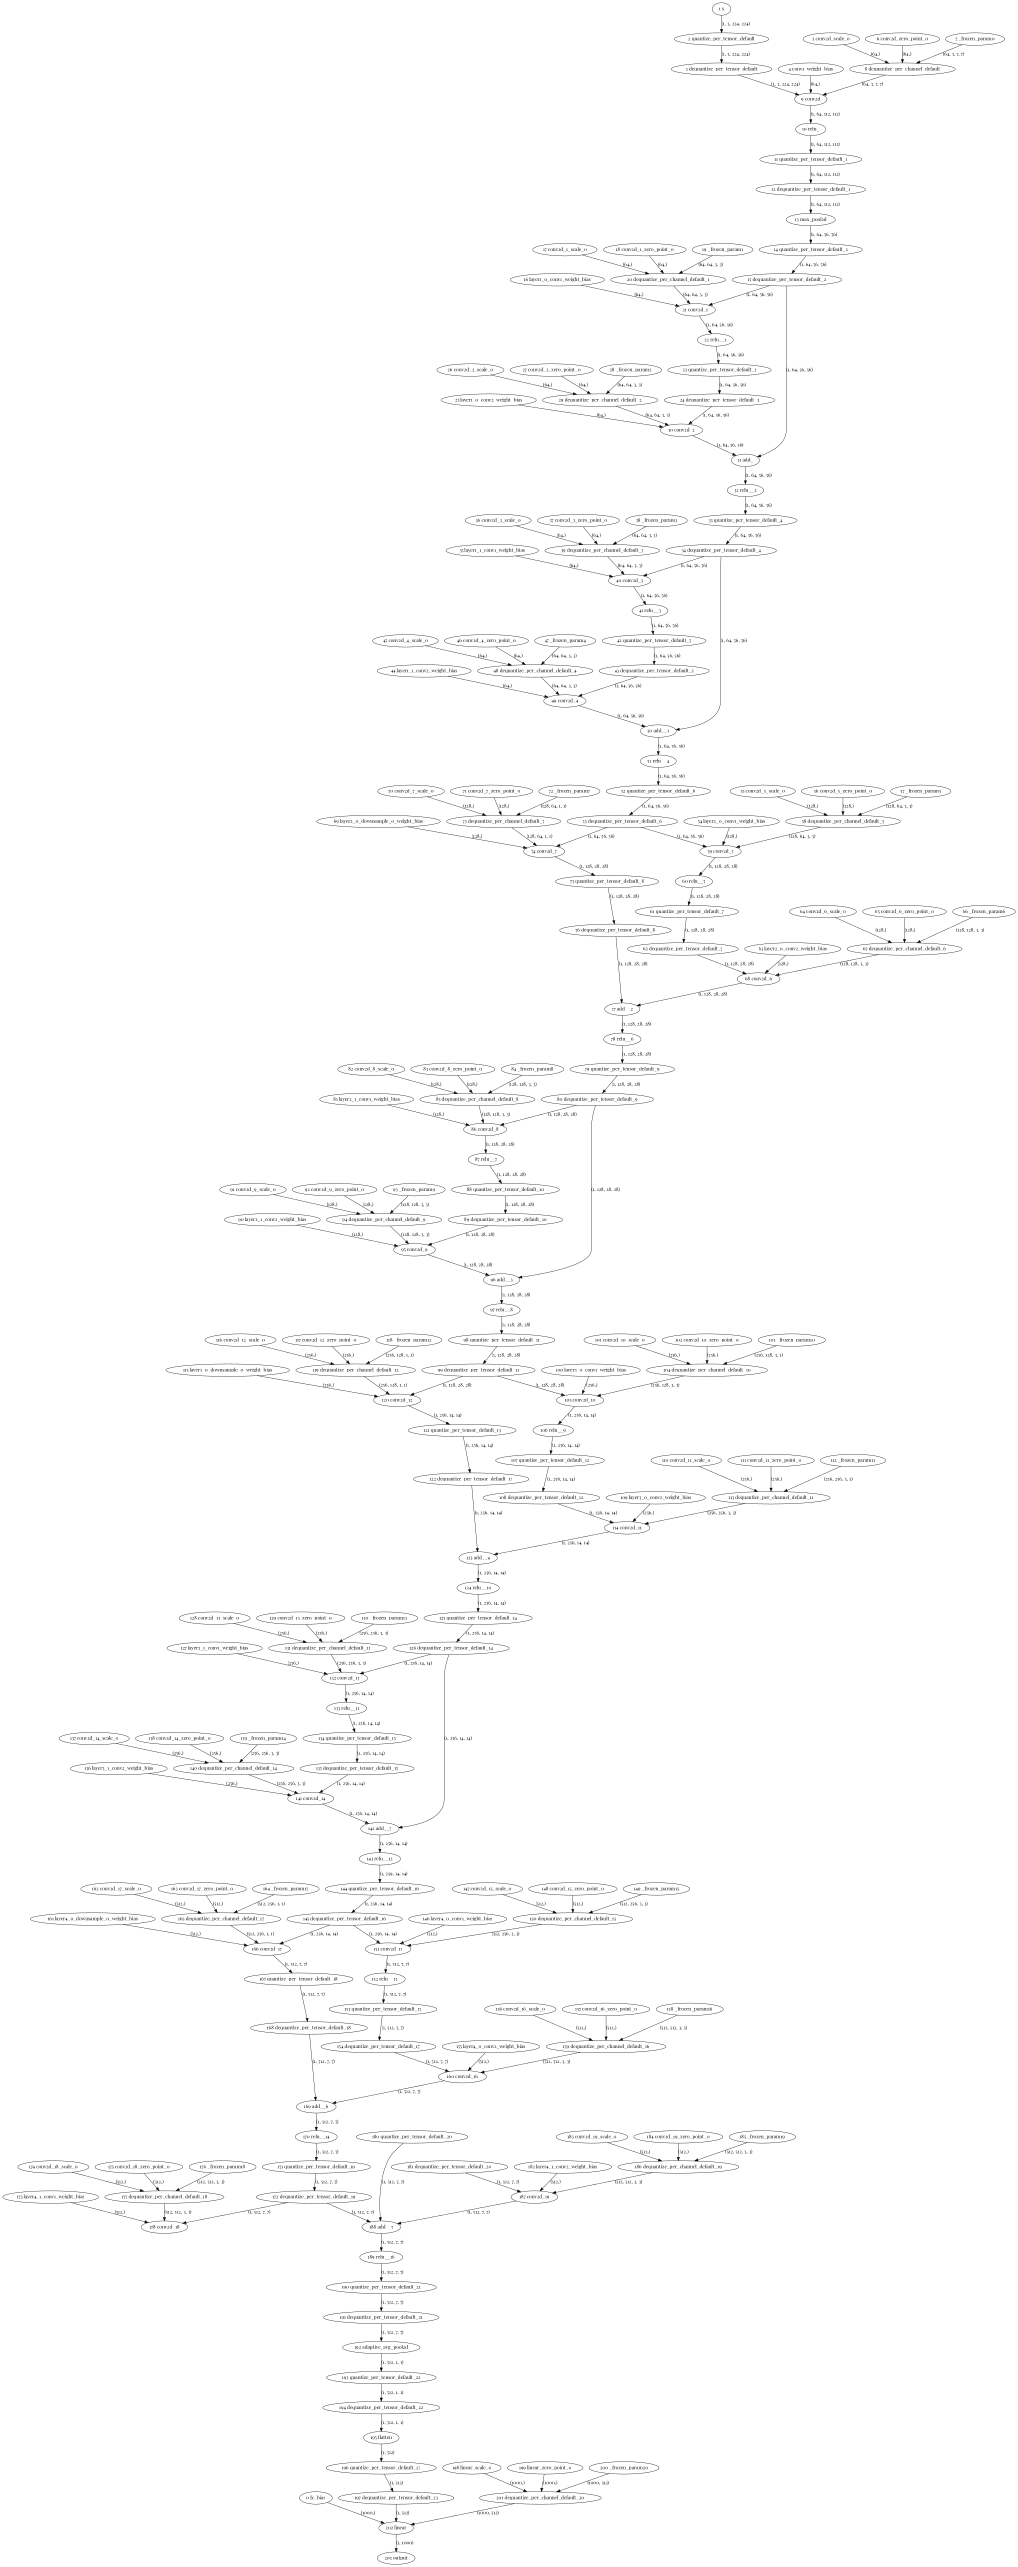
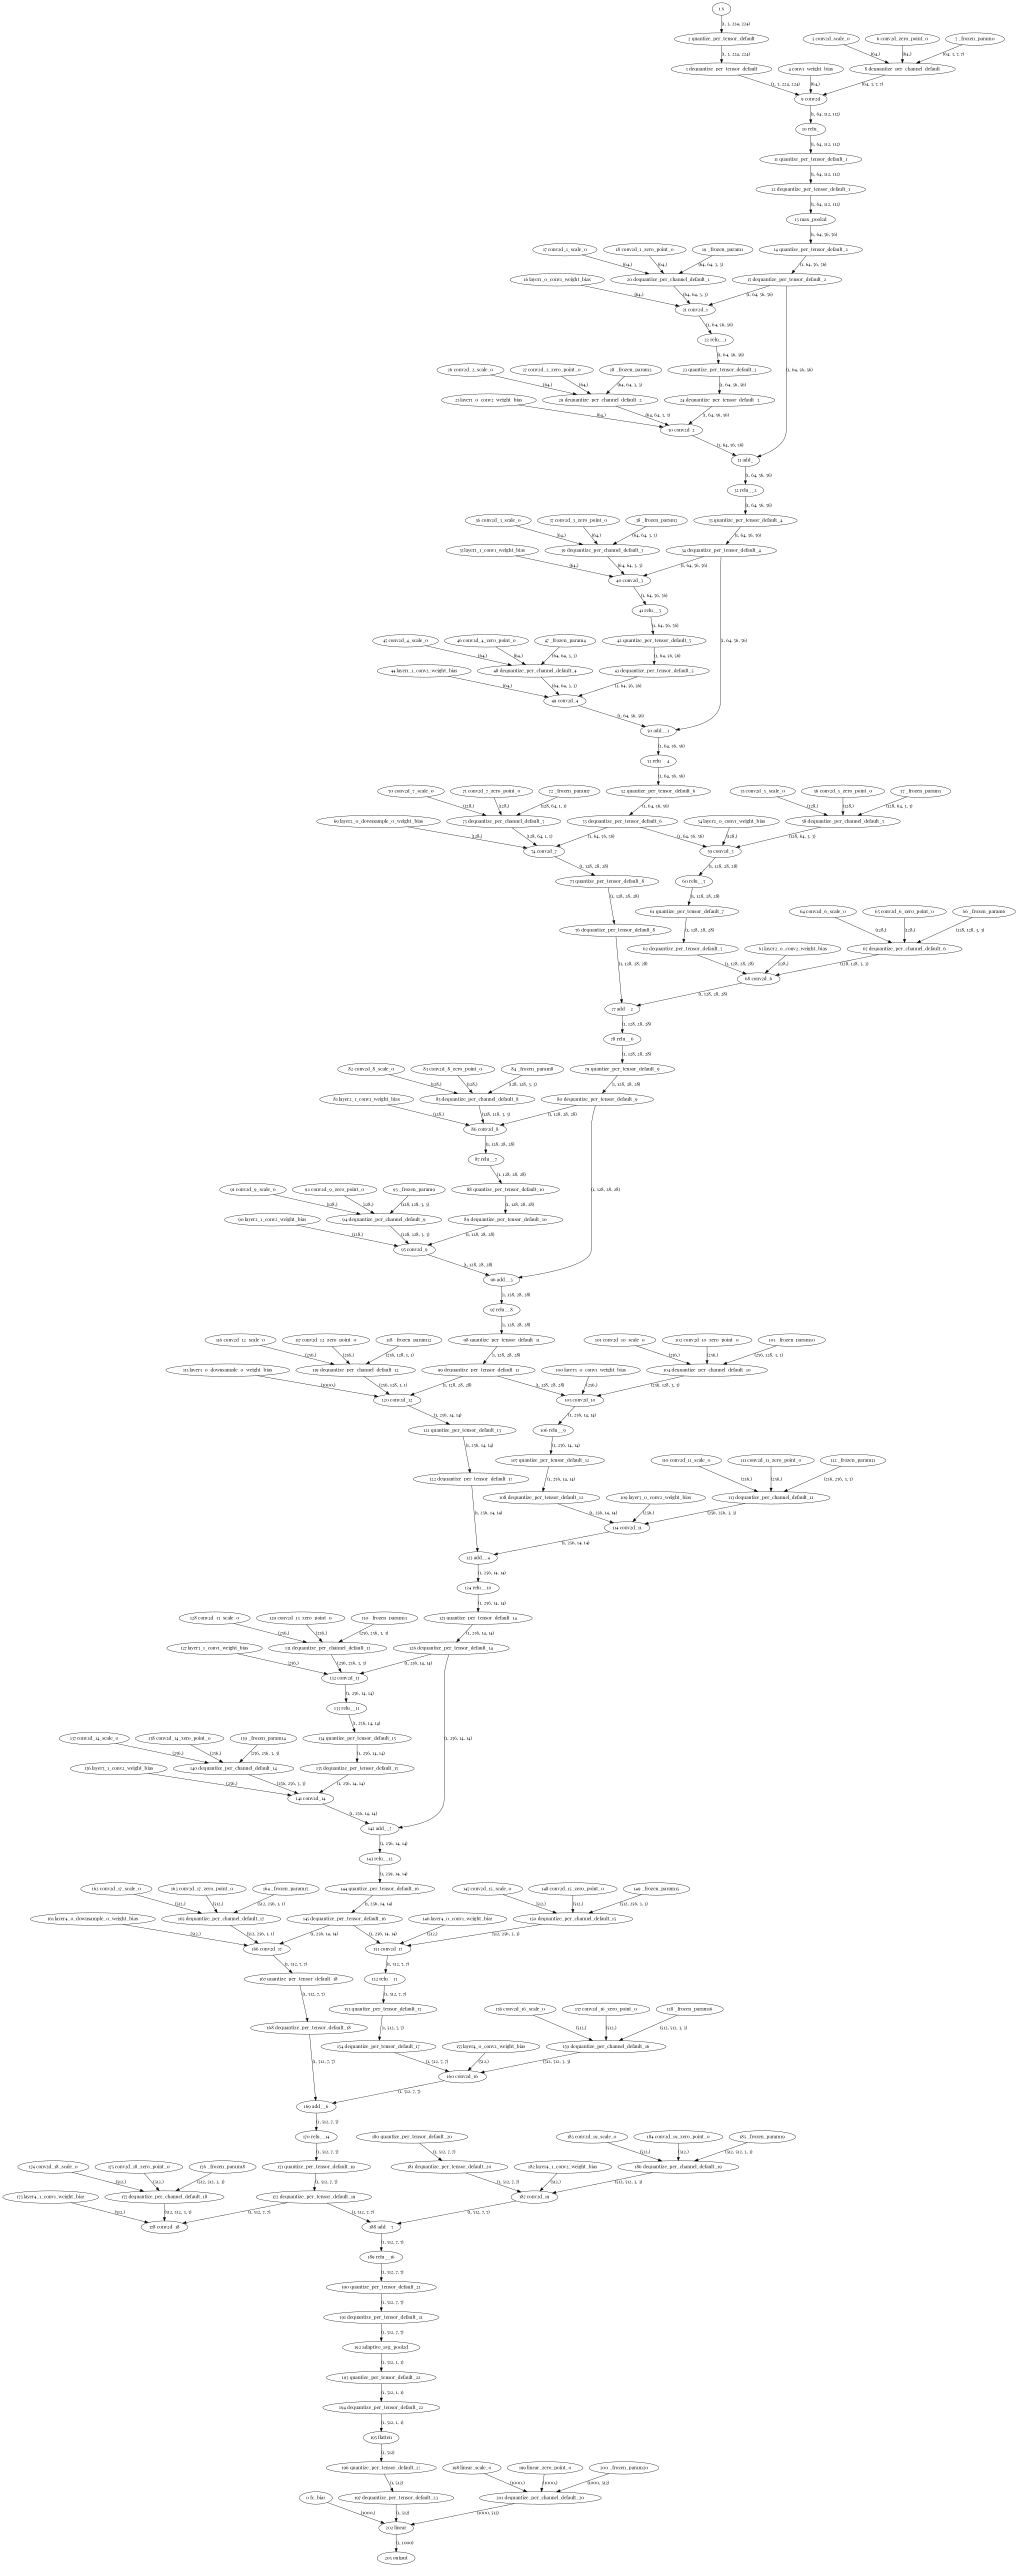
edge "115 layer3_0_downsample_0_weight_bias" -> "120 conv2d_12": label "(256,)" -> "(1000,)"
edge "180 quantize_per_tensor_default_20" -> "188 add__7": now "180 quantize_per_tensor_default_20" -> "181 dequantize_per_tensor_default_20"
